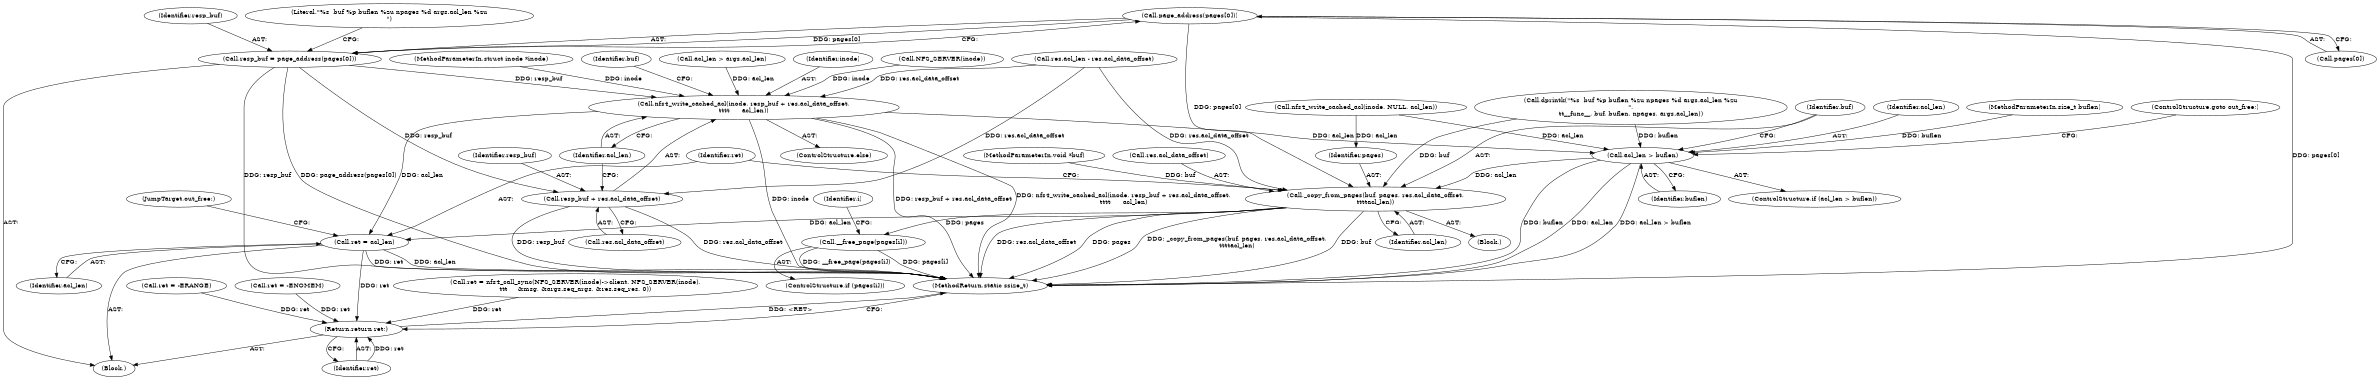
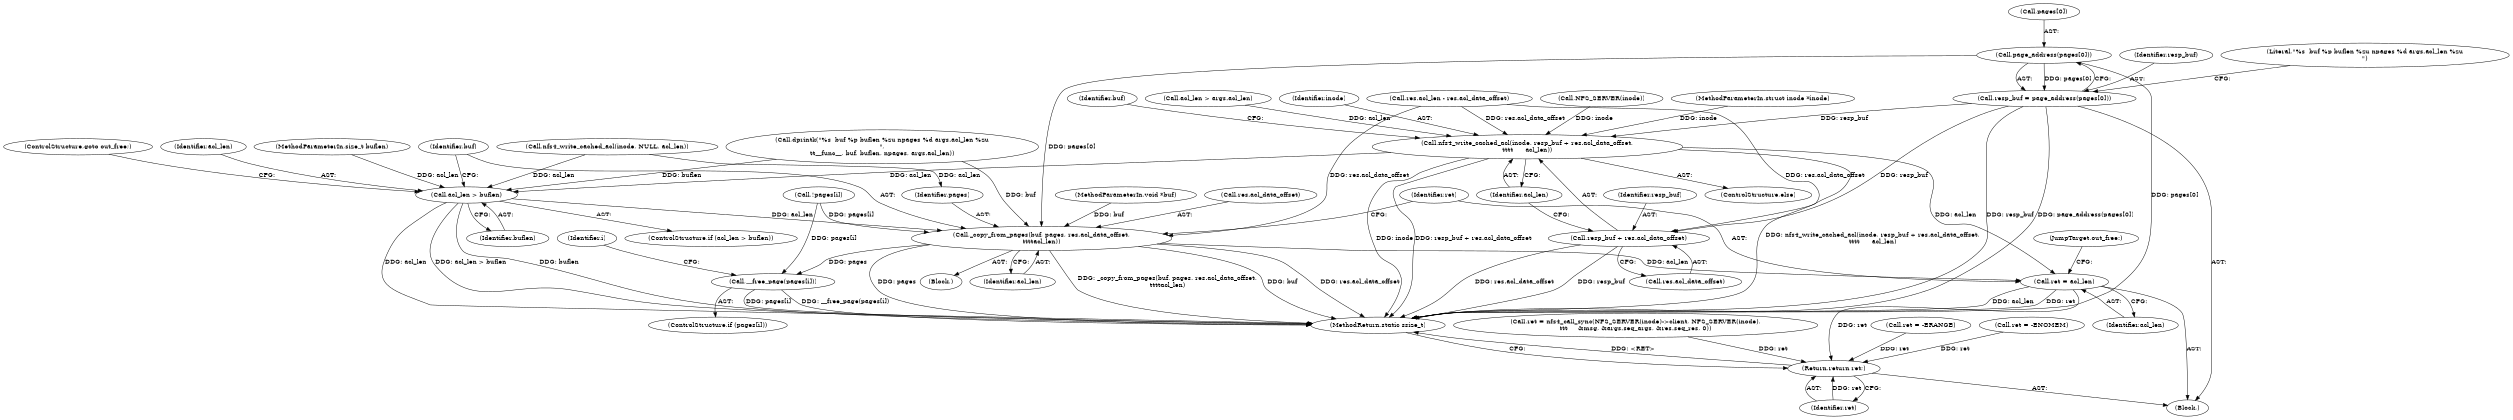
edge "(Call,page_address(pages[0]))" -> "(Call,pages[0])": removed, label "CFG:"
edge "(MethodParameterIn,size_t buflen)" -> "(Call,acl_len > buflen)": label "DDG: buflen" -> "DDG: acl_len"
node "(Call,!pages[i])": added
